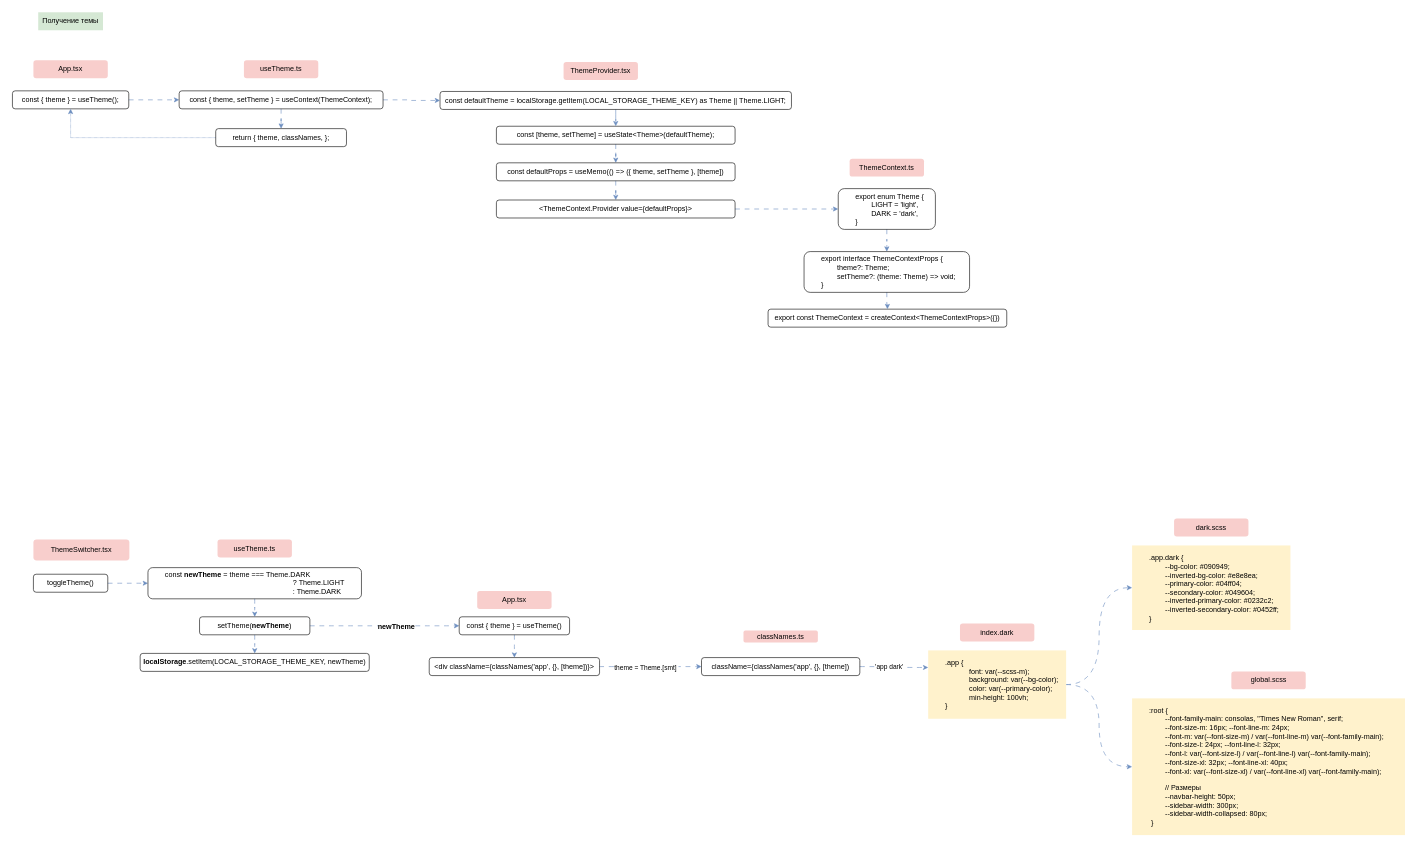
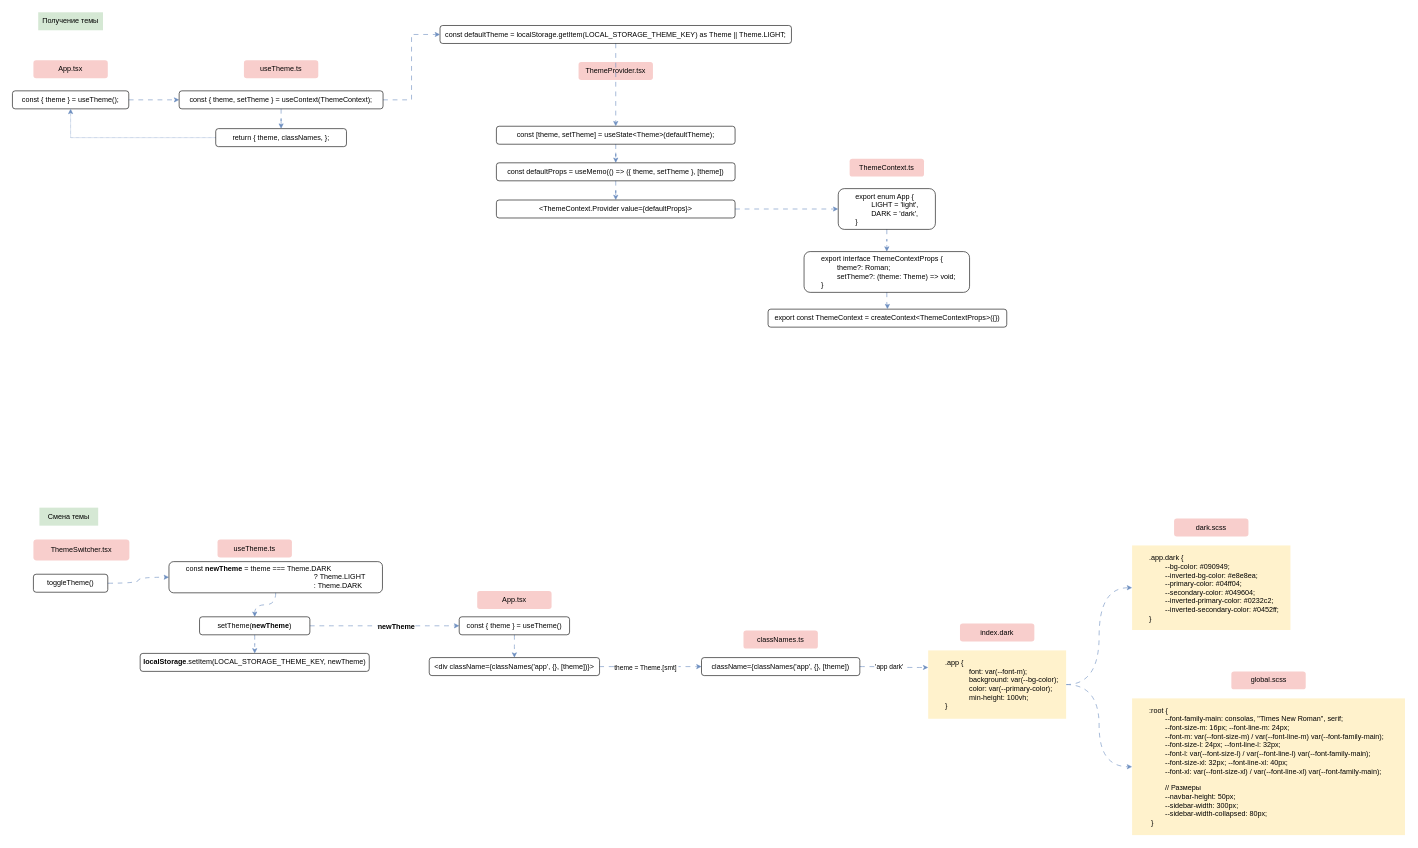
node "ThemeProvider.tsx": moved (601, 71) -> (616, 71)
node "const defaultTheme = localStorage.getItem(LOCAL_STORAGE_THEME_KEY) as Theme || Theme.LIGHT;": moved (616, 101) -> (616, 35)
node "export enum Theme { LIGHT = 'light', DARK = 'dark', }": label "export enum Theme { LIGHT = 'light', DARK = 'dark', }" -> "export enum App { LIGHT = 'light', DARK = 'dark', }"
node "export interface ThemeContextProps { theme?: Theme; setTheme?: (theme: Theme) => void; }": label "export interface ThemeContextProps { theme?: Theme; setTheme?: (theme: Theme) => void; }" -> "export interface ThemeContextProps { theme?: Roman; setTheme?: (theme: Theme) => void; }"
node "Смена темы": added
node "const newTheme = theme === Theme.DARK ? Theme.LIGHT : Theme.DARK": moved (255, 584) -> (276, 578)
node "classNames.ts": size 74x12 -> 74x18
node ".app { font: var(--scss-m); background: var(--bg-color); color: var(--primary-color); min-height: 100vh; }": label ".app { font: var(--scss-m); background: var(--bg-color); color: var(--primary-color); min-height: 100vh; }" -> ".app { font: var(--font-m); background: var(--bg-color); color: var(--primary-color); min-height: 100vh; }"
